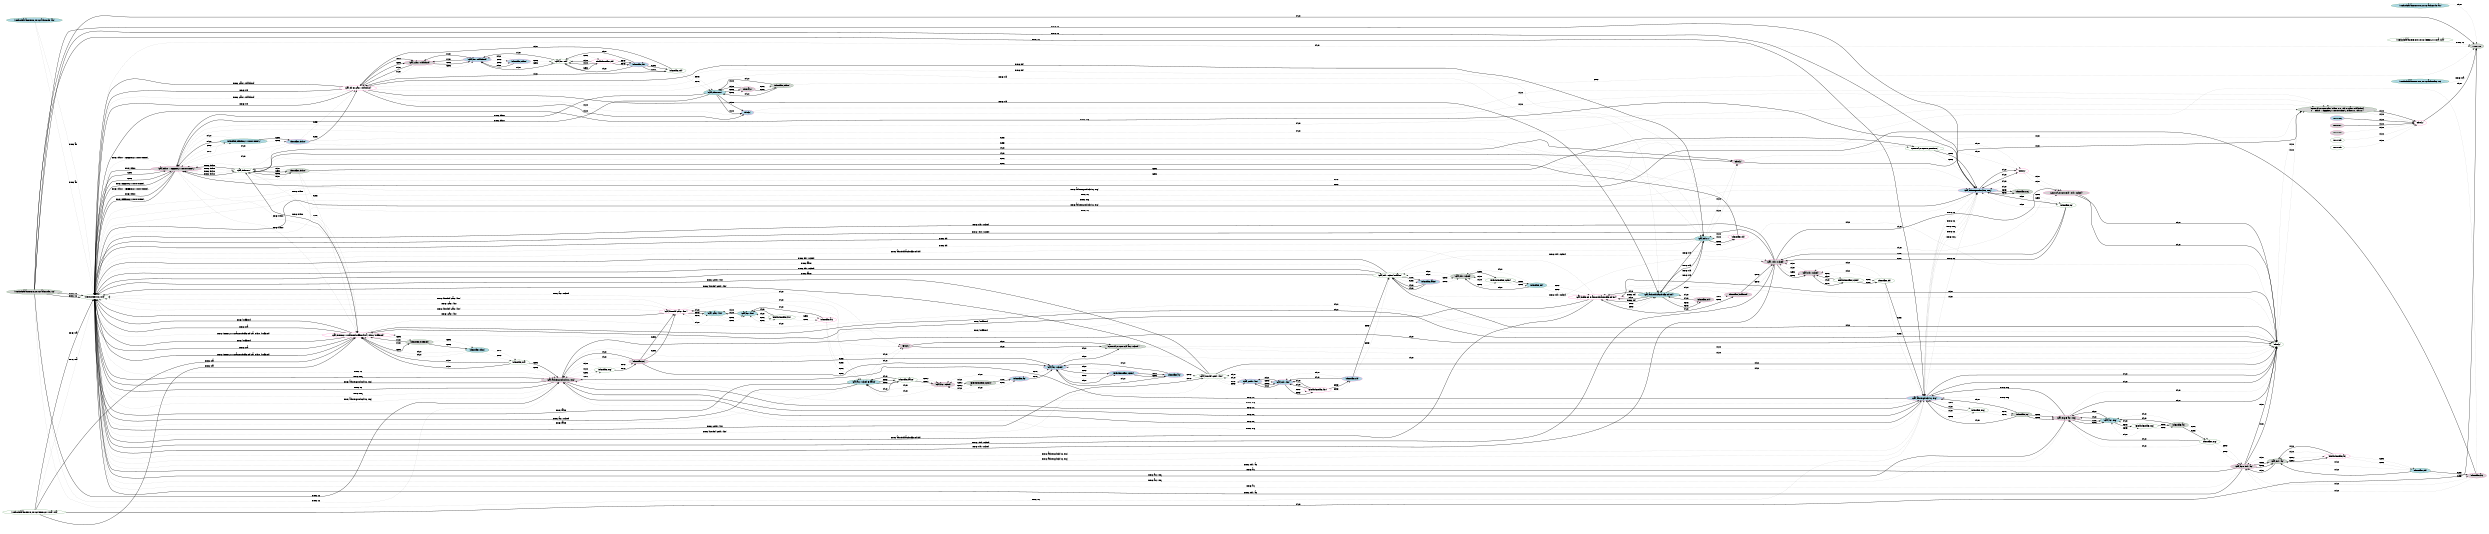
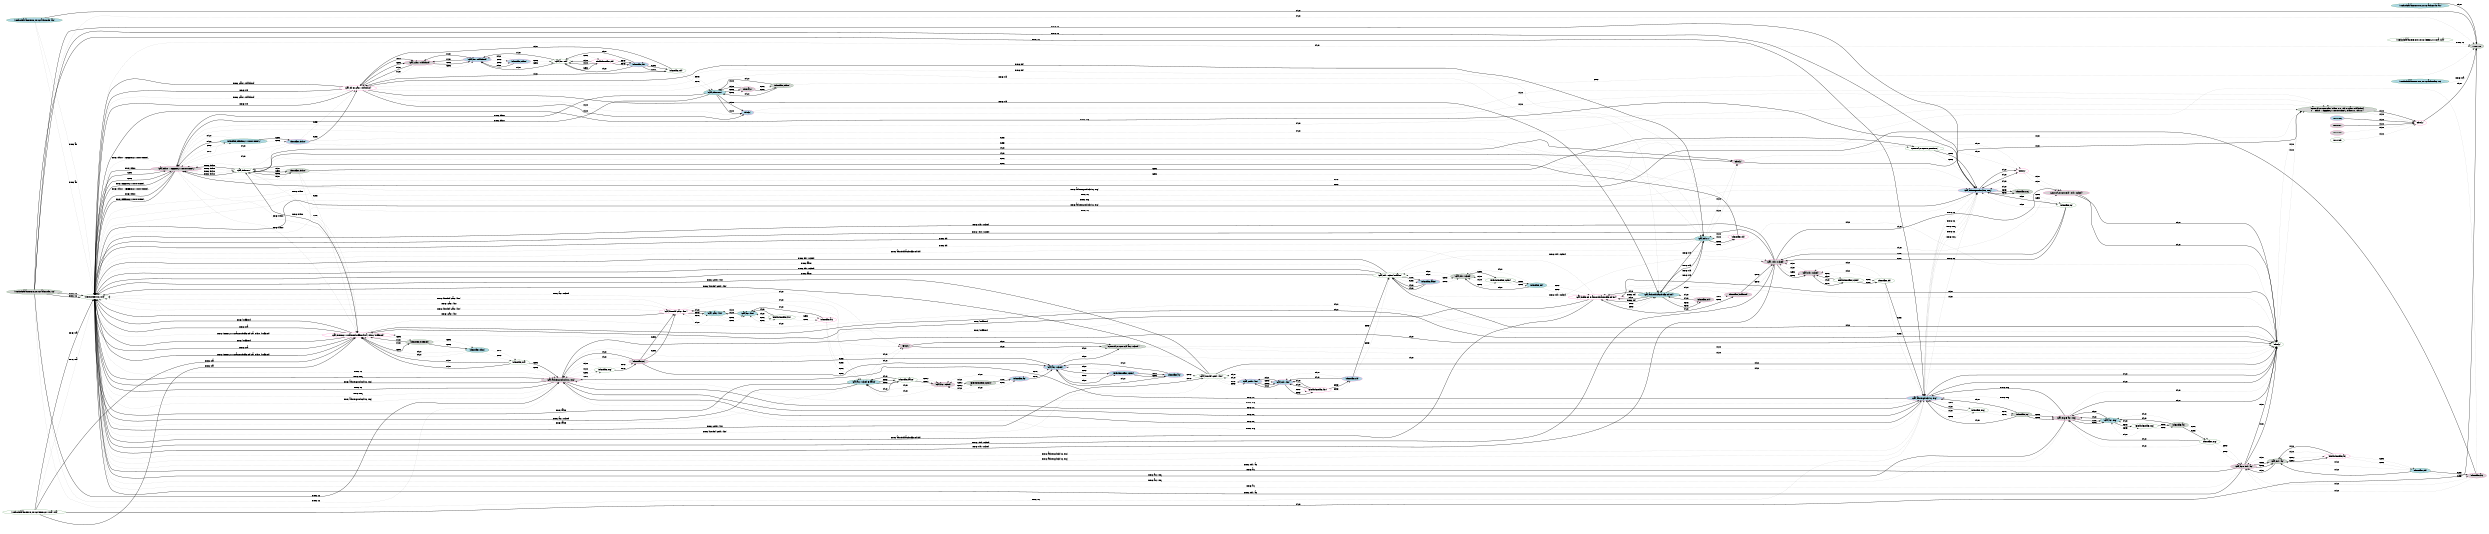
edge "(MethodParameterOut,struct ath_node *an)" -> "1000100": style dotted -> bold
edge "(MethodParameterIn,struct ath_node *an)" -> "1000100": added, label "AST:"
edge "(MethodParameterIn,struct ath_softc *sc)" -> "1000100": style bold -> dotted
node "1000105": removed
